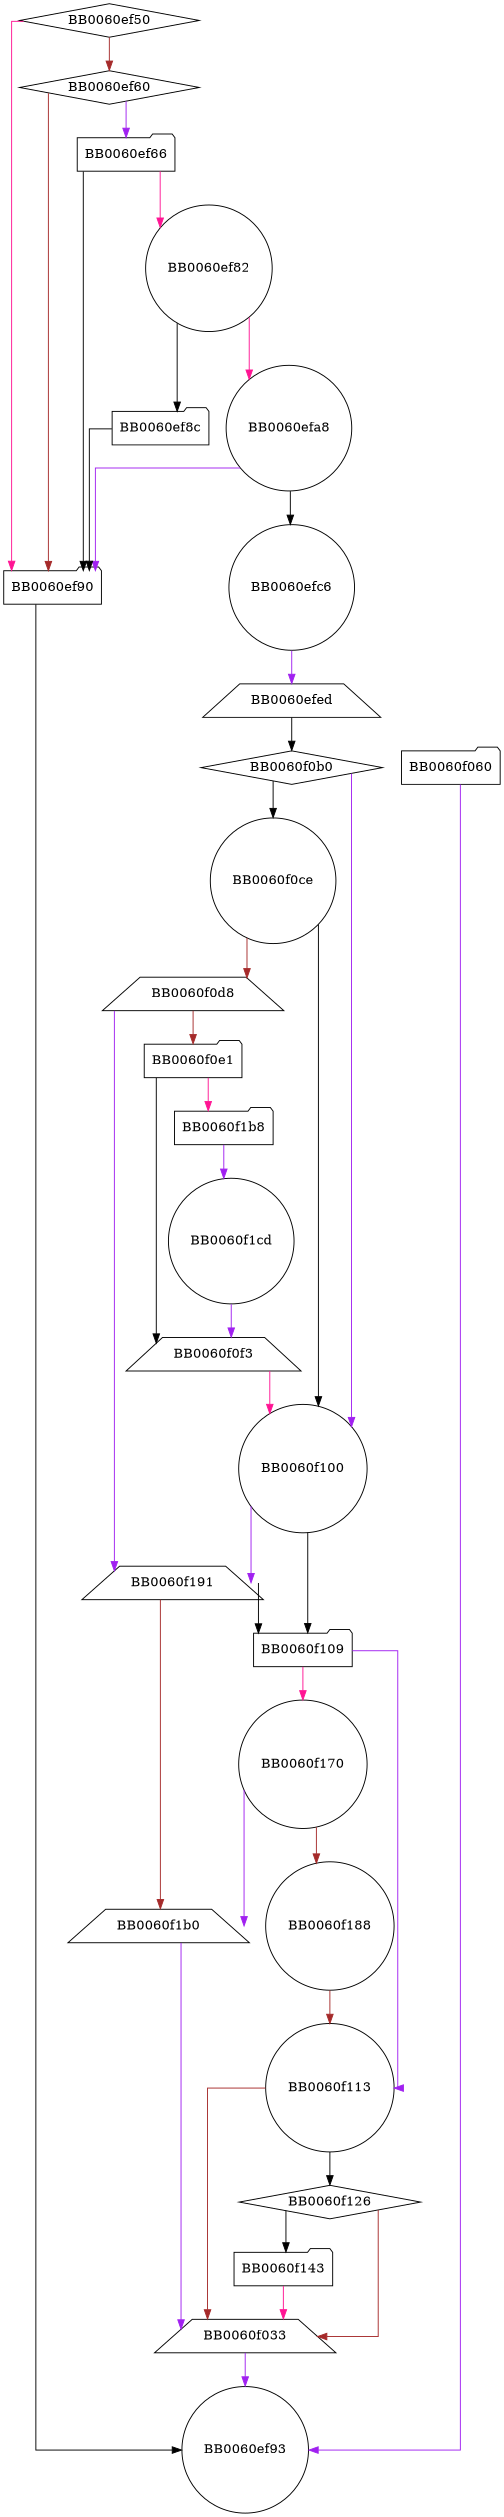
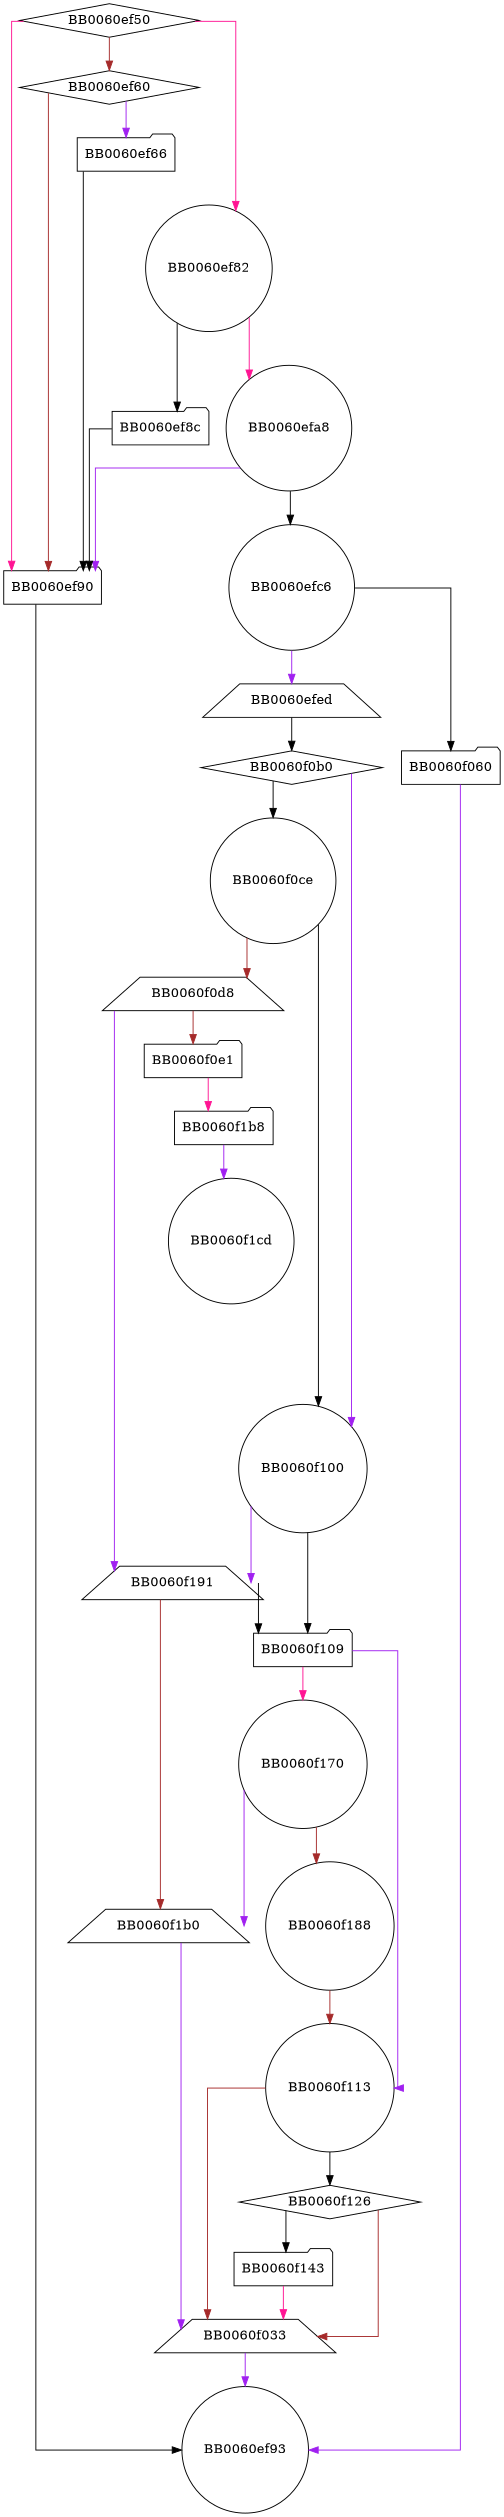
edge "BB0060ef66" -> "BB0060ef82": now "BB0060ef50" -> "BB0060ef82"
edge "BB0060efc6" -> "BB0060f060": added
node "BB0060f0f3": removed
